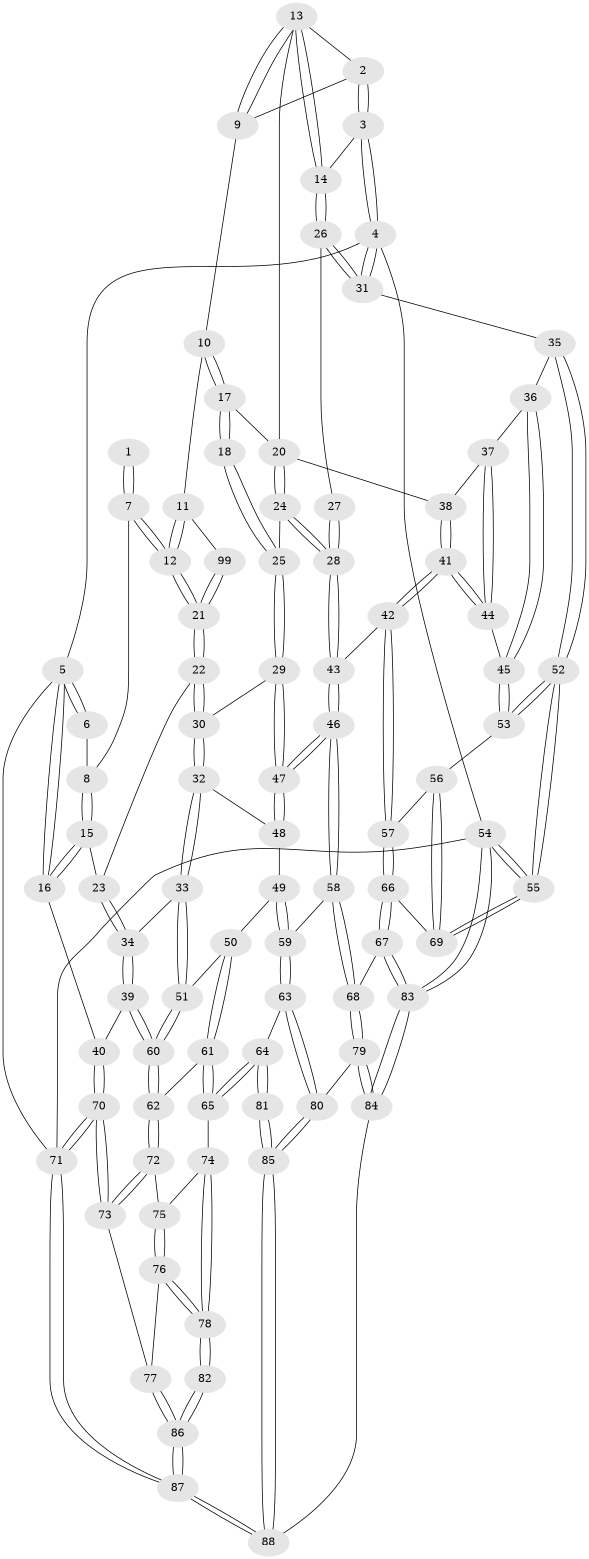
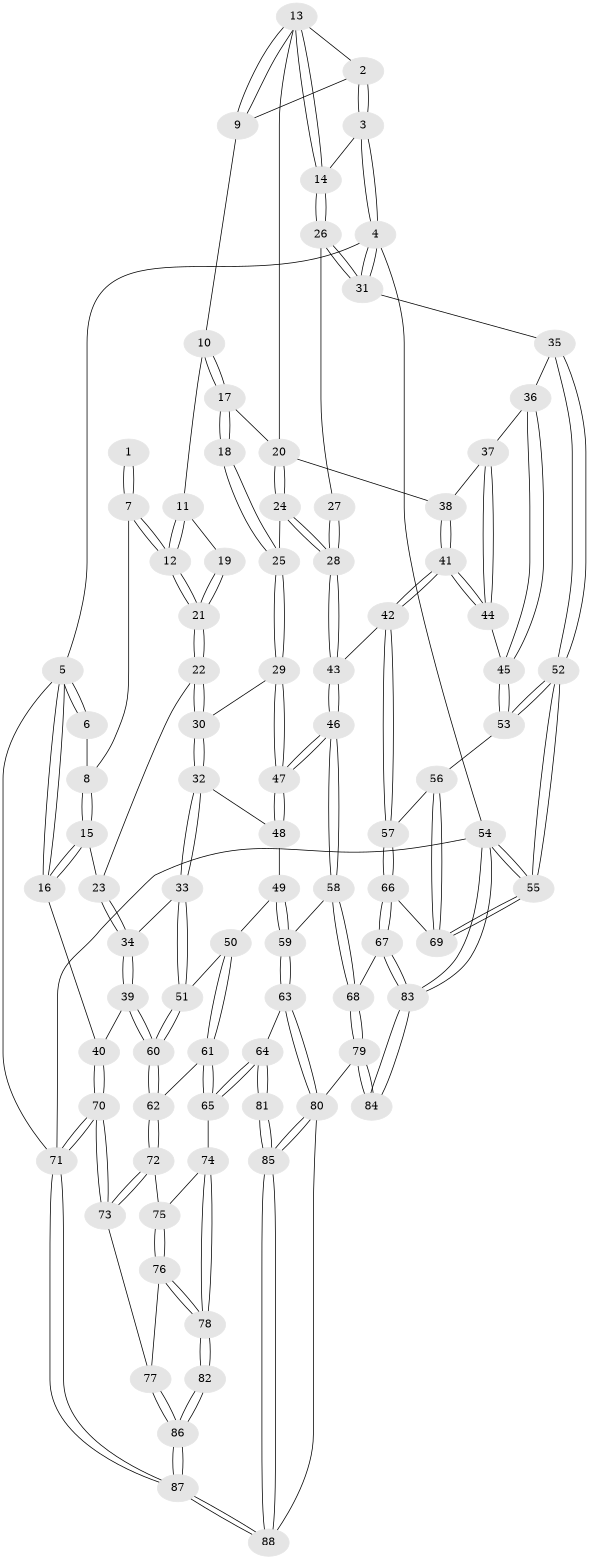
node "99": label "99" -> "19"
edge "84" -- "88": now "80" -- "88"
